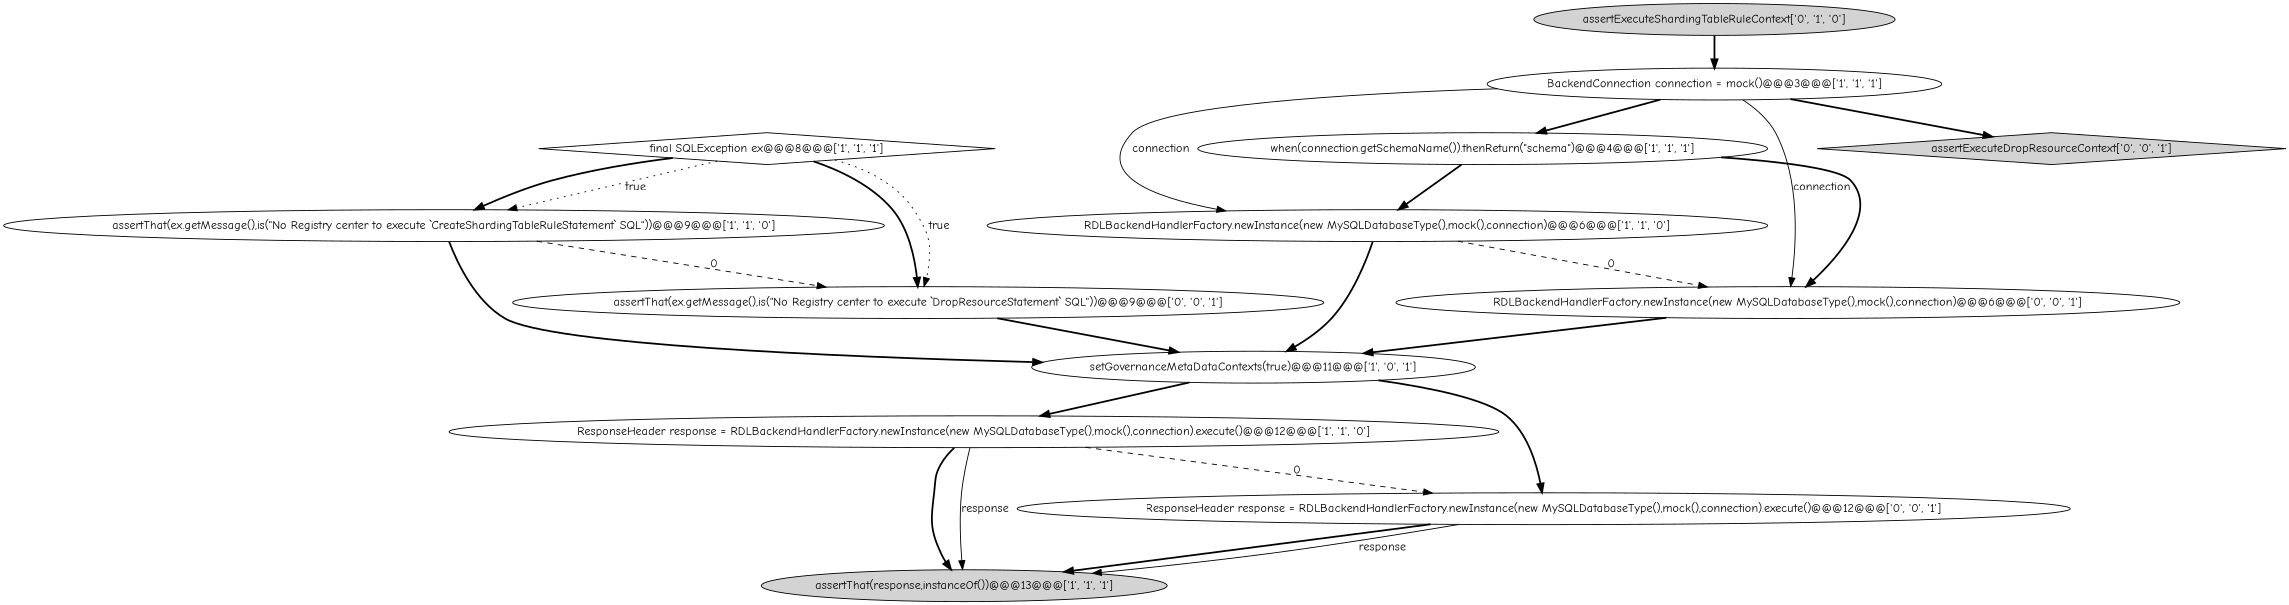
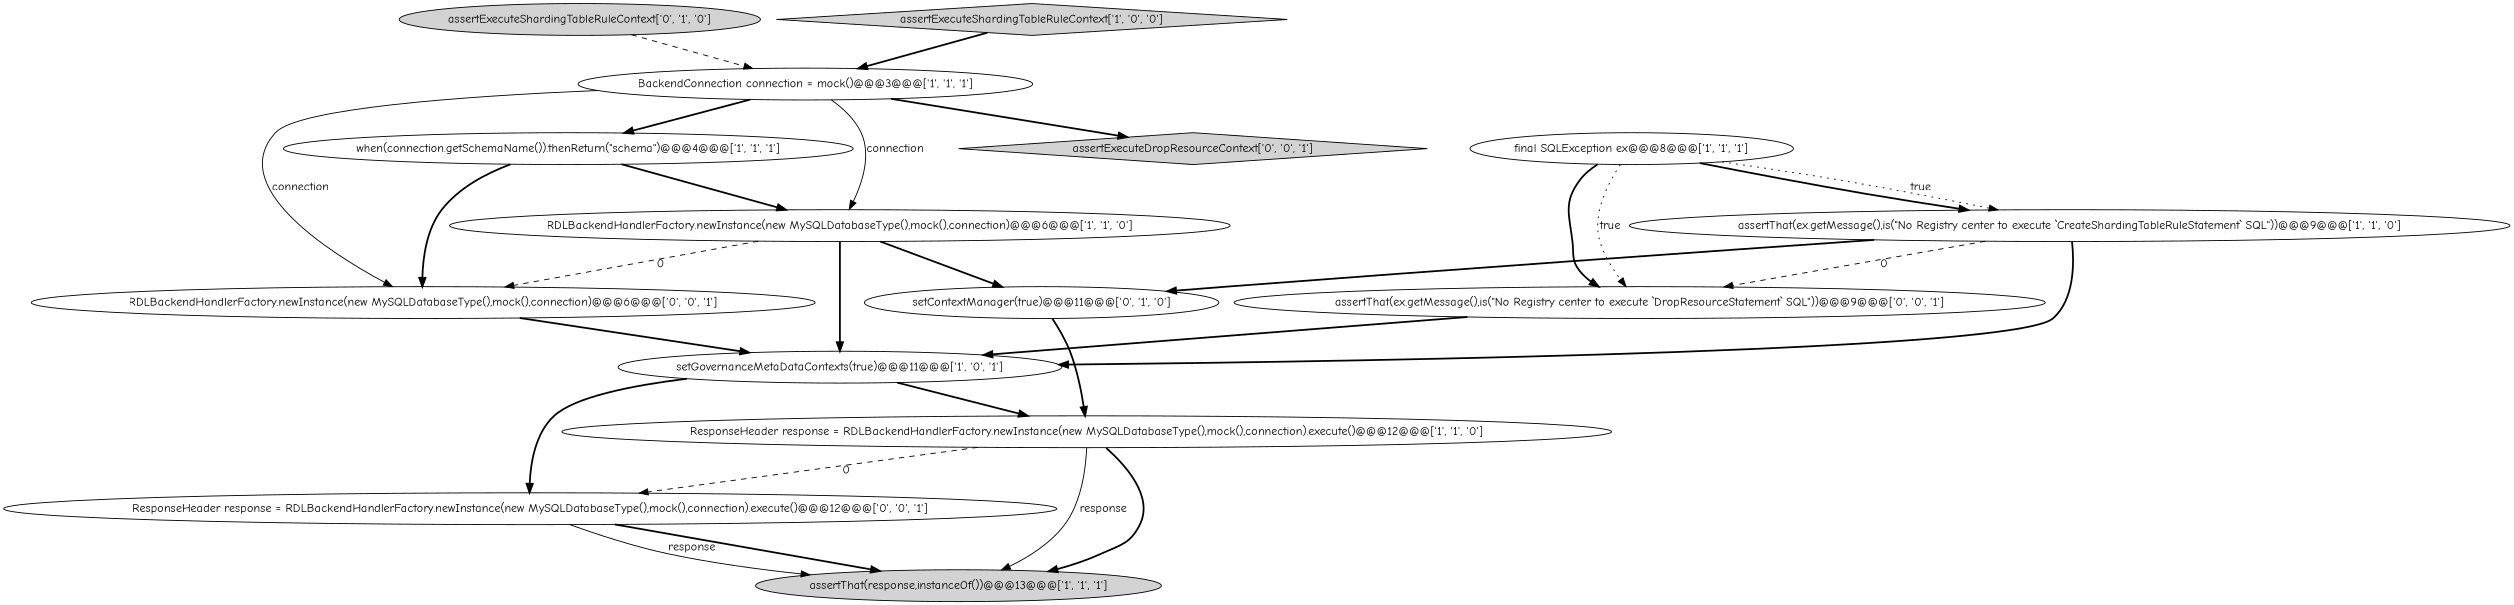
node "assertExecuteShardingTableRuleContext['1', '0', '0']": added
edge "assertExecuteShardingTableRuleContext['0', '1', '0']" -> "BackendConnection connection = mock()@@@3@@@['1', '1', '1']": style bold -> dashed
node "final SQLException ex@@@8@@@['1', '1', '1']": shape diamond -> ellipse
node "setContextManager(true)@@@11@@@['0', '1', '0']": added
